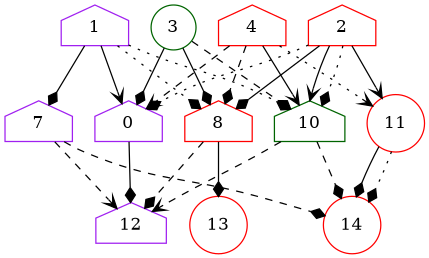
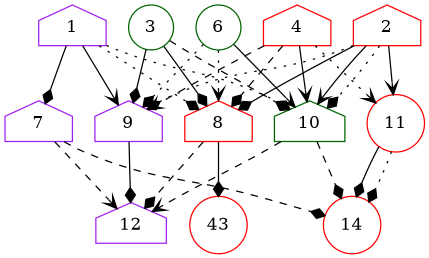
node "6": added
node "0": label "0" -> "9"
node "13": label "13" -> "43"
